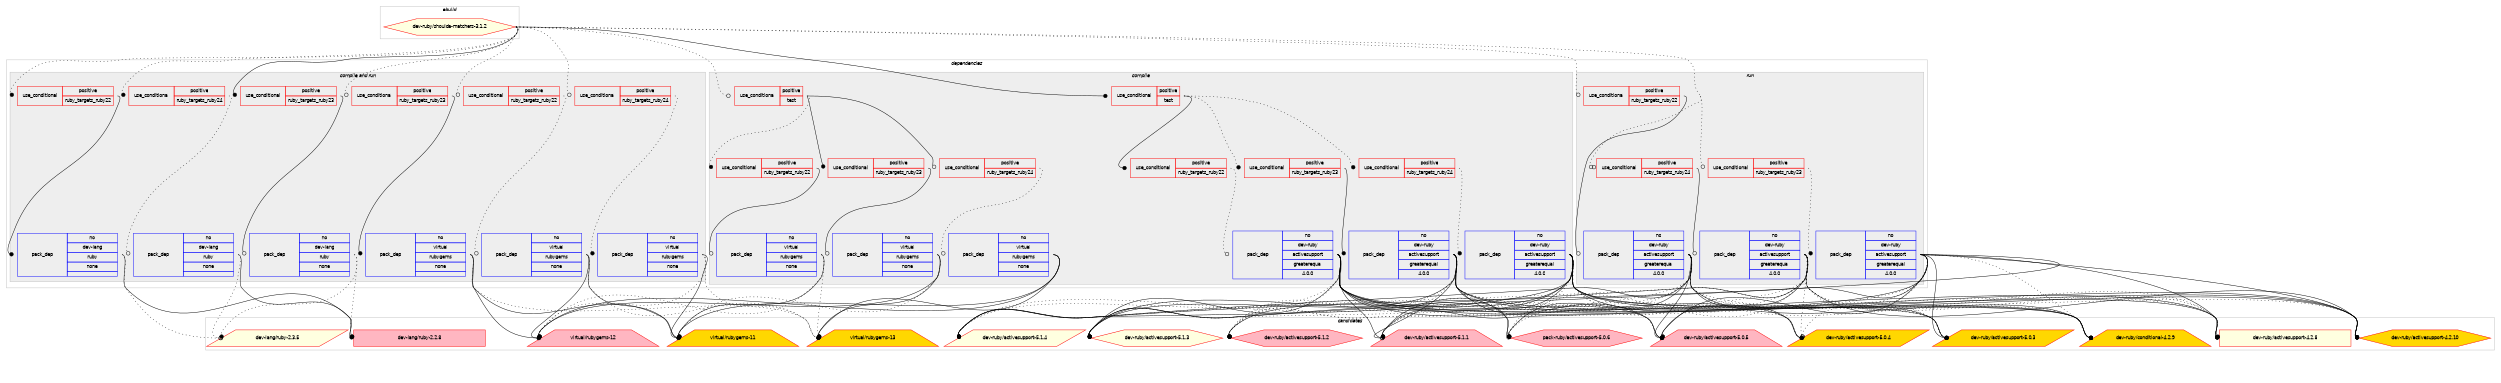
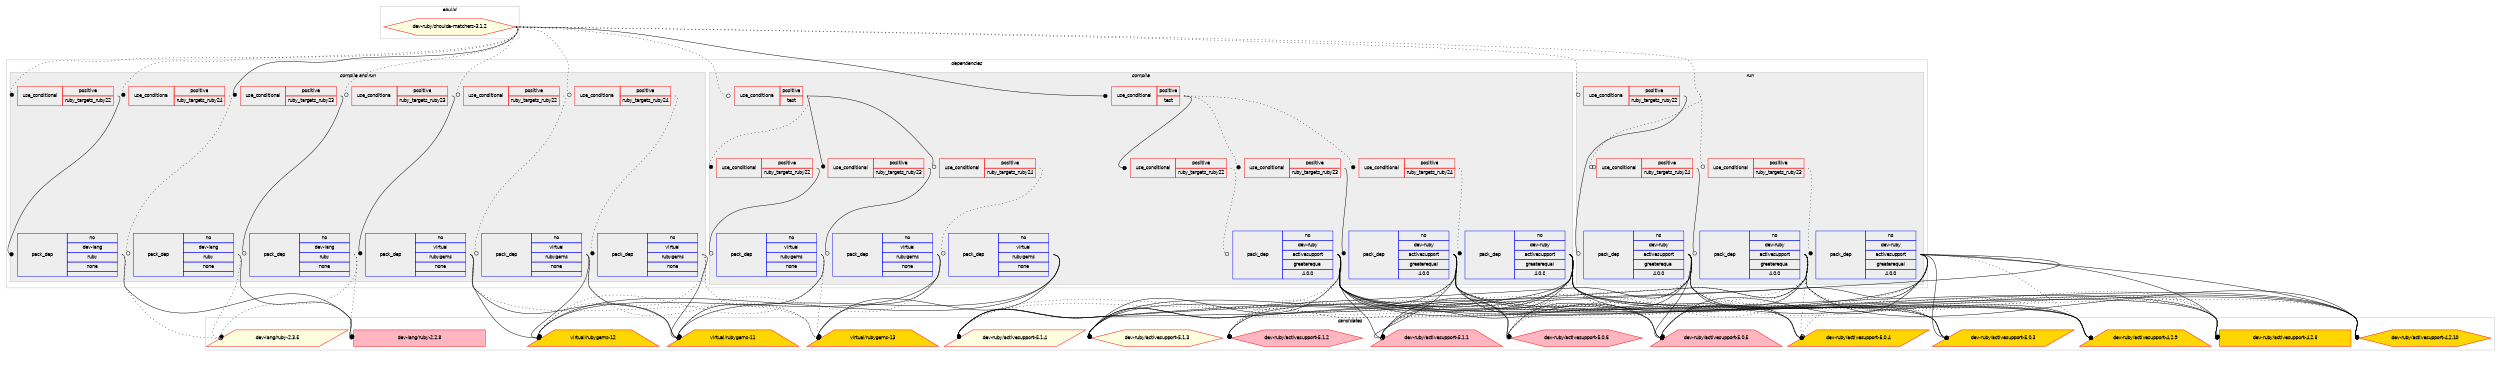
node "virtual/rubygems-12": fillcolor lightpink -> gold
node "pack-ruby/activesupport-5.0.6": label "pack-ruby/activesupport-5.0.6" -> "dev-ruby/activesupport-5.0.6"
node "dev-ruby/conditional-4.2.9": label "dev-ruby/conditional-4.2.9" -> "dev-ruby/activesupport-4.2.9"
node "dev-ruby/activesupport-4.2.8": fillcolor lightyellow -> gold
